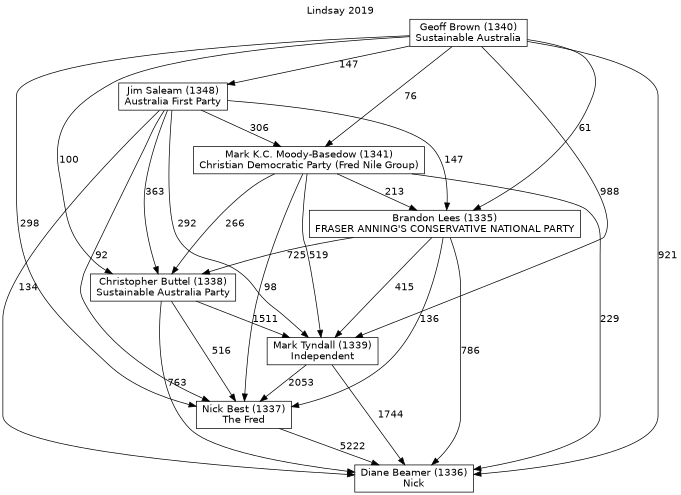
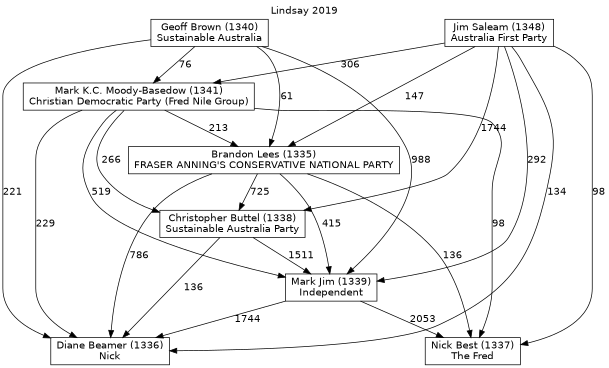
edge "Geoff Brown (1340) Sustainable Australia" -> "Jim Saleam (1348) Australia First Party": removed, label "147"
edge "Geoff Brown (1340) Sustainable Australia" -> "Christopher Buttel (1338) Sustainable Australia Party": removed, label "100"
edge "Geoff Brown (1340) Sustainable Australia" -> "Nick Best (1337) The Fred": removed, label "298"
edge "Jim Saleam (1348) Australia First Party" -> "Christopher Buttel (1338) Sustainable Australia Party": label "363" -> "1744"
edge "Jim Saleam (1348) Australia First Party" -> "Nick Best (1337) The Fred": label "92" -> "98"
edge "Geoff Brown (1340) Sustainable Australia" -> "Diane Beamer (1336) Nick": label "921" -> "221"
edge "Christopher Buttel (1338) Sustainable Australia Party" -> "Nick Best (1337) The Fred": removed, label "516"
node "Mark Tyndall (1339) Independent": label "Mark Tyndall (1339) Independent" -> "Mark Jim (1339) Independent"
edge "Christopher Buttel (1338) Sustainable Australia Party" -> "Diane Beamer (1336) Nick": label "763" -> "136"
edge "Nick Best (1337) The Fred" -> "Diane Beamer (1336) Nick": removed, label "5222"
